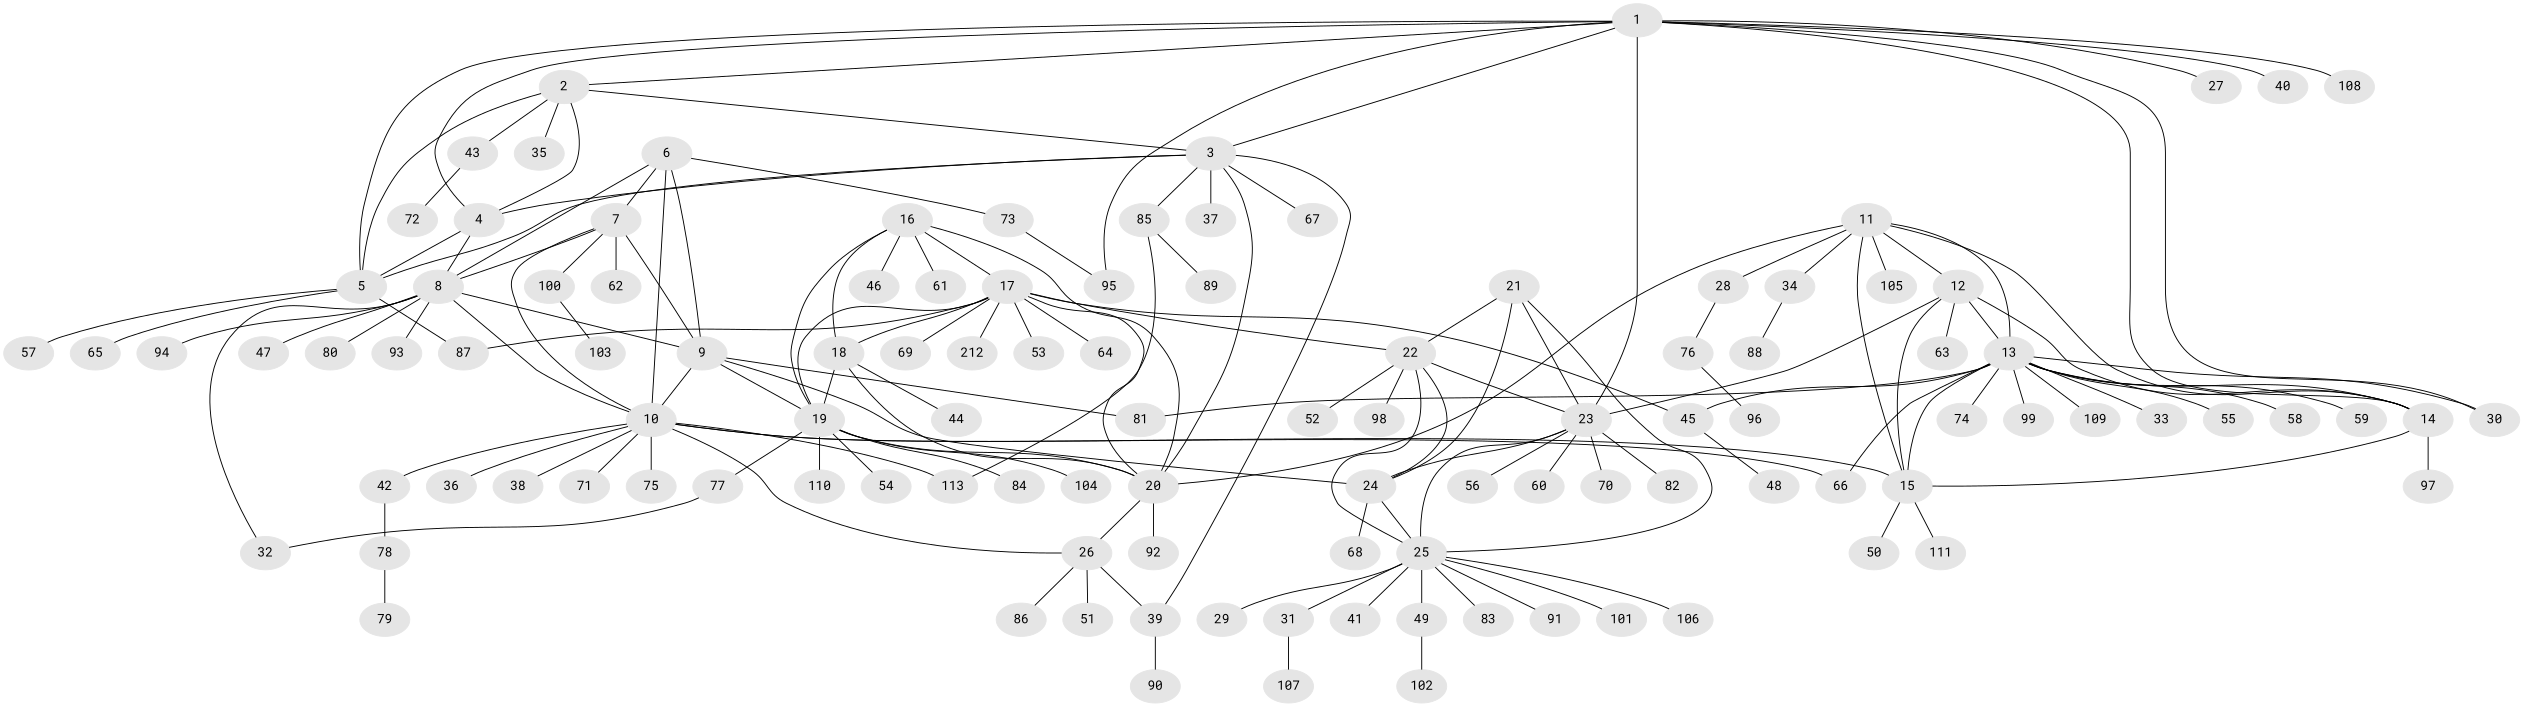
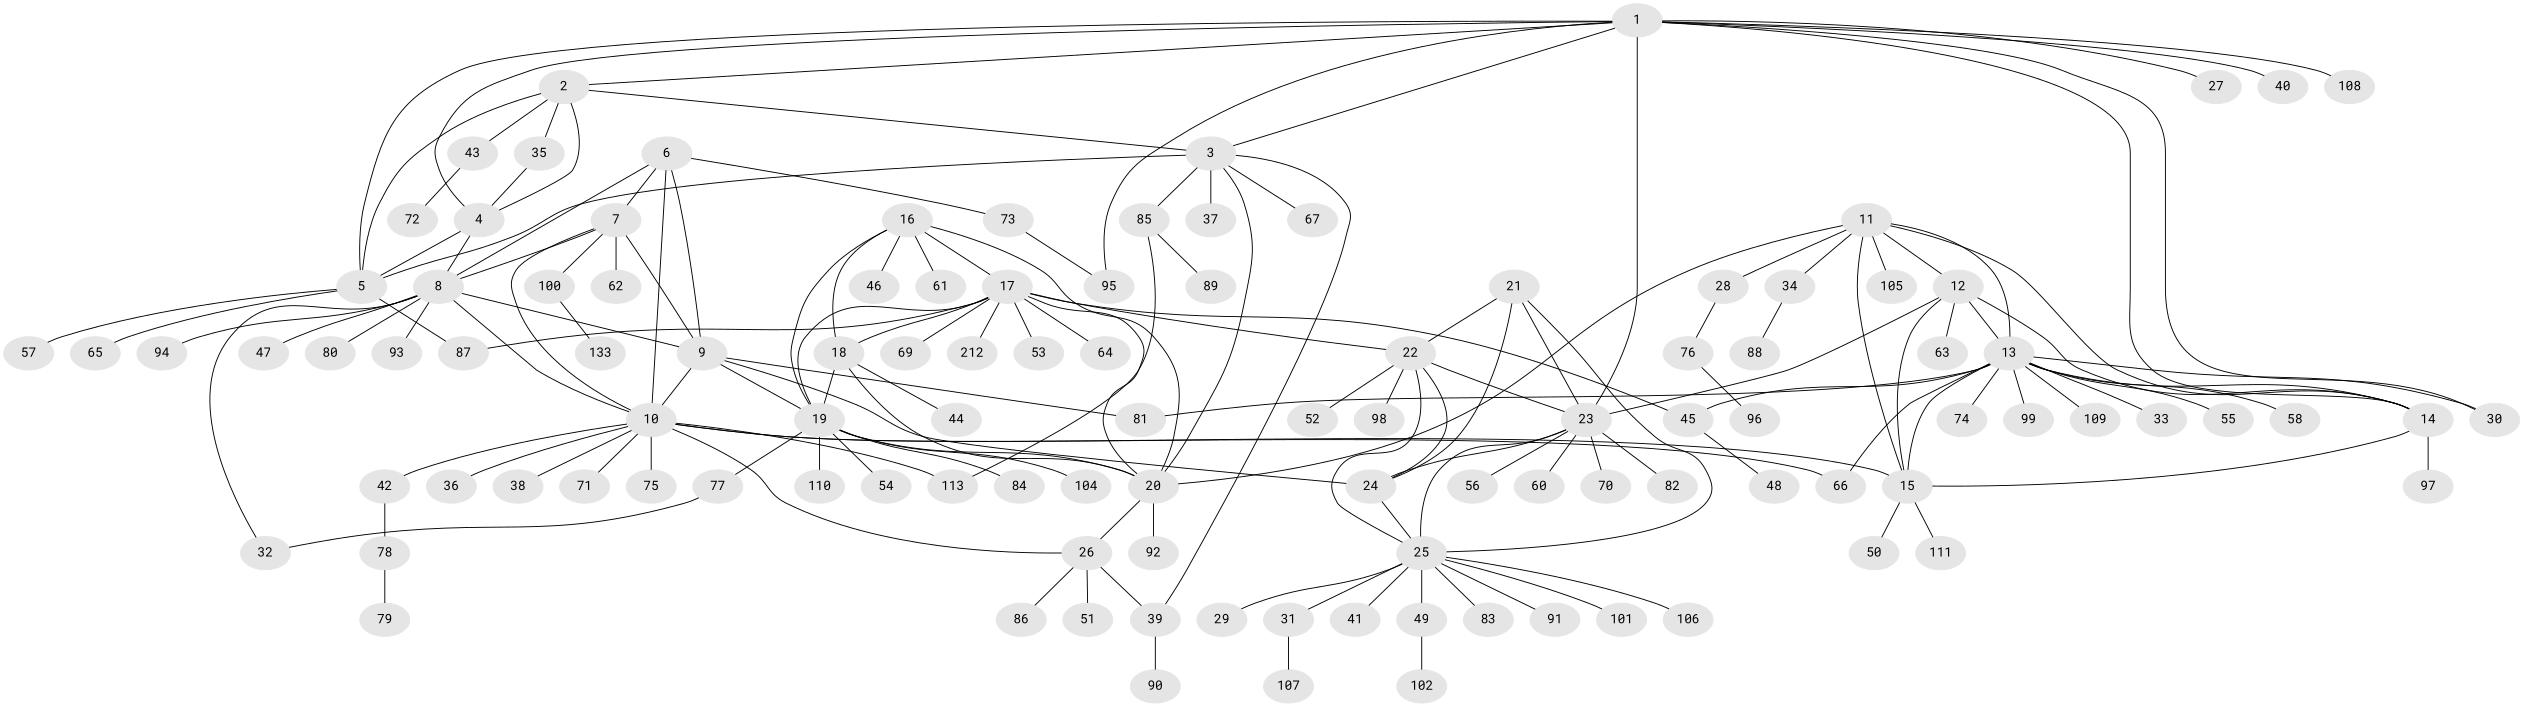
edge "3" -- "4": now "35" -- "4"
node "103": label "103" -> "133"
node "59": removed
node "68": removed
